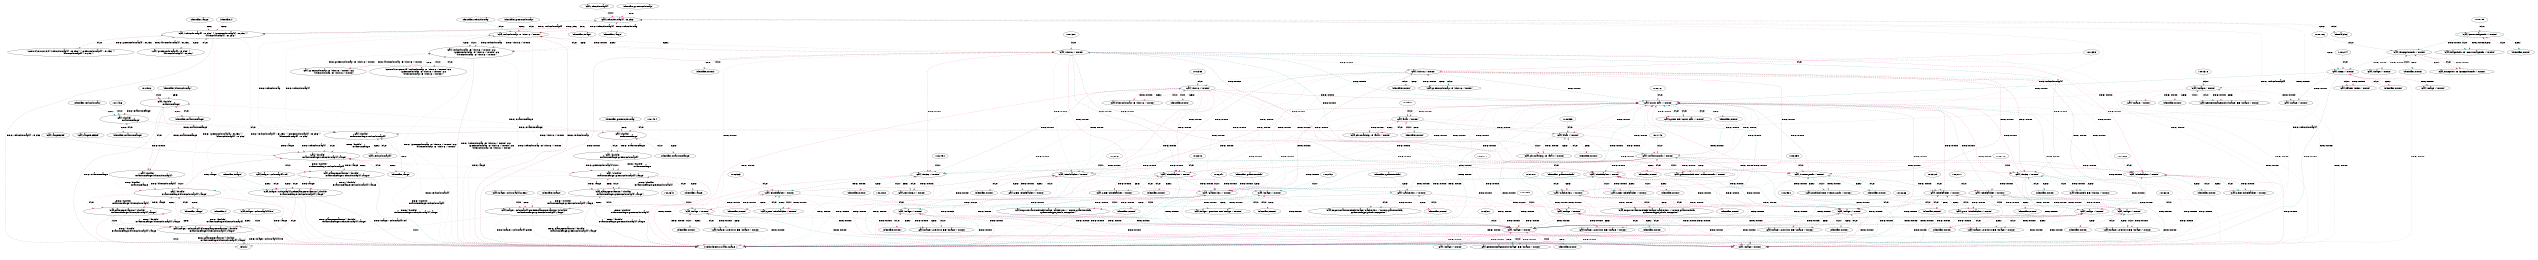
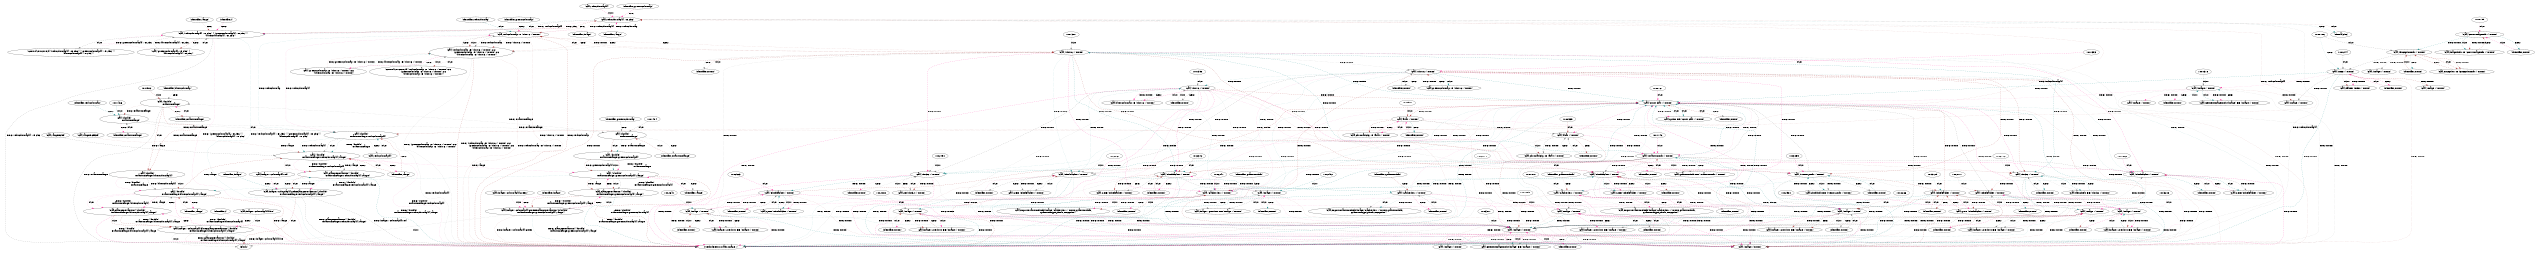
edge "(Call,range=255)" -> "(Call,((double) QuantumRange*red_colormap[i])/range)": label "DDG: NULL" -> "DDG: range"
